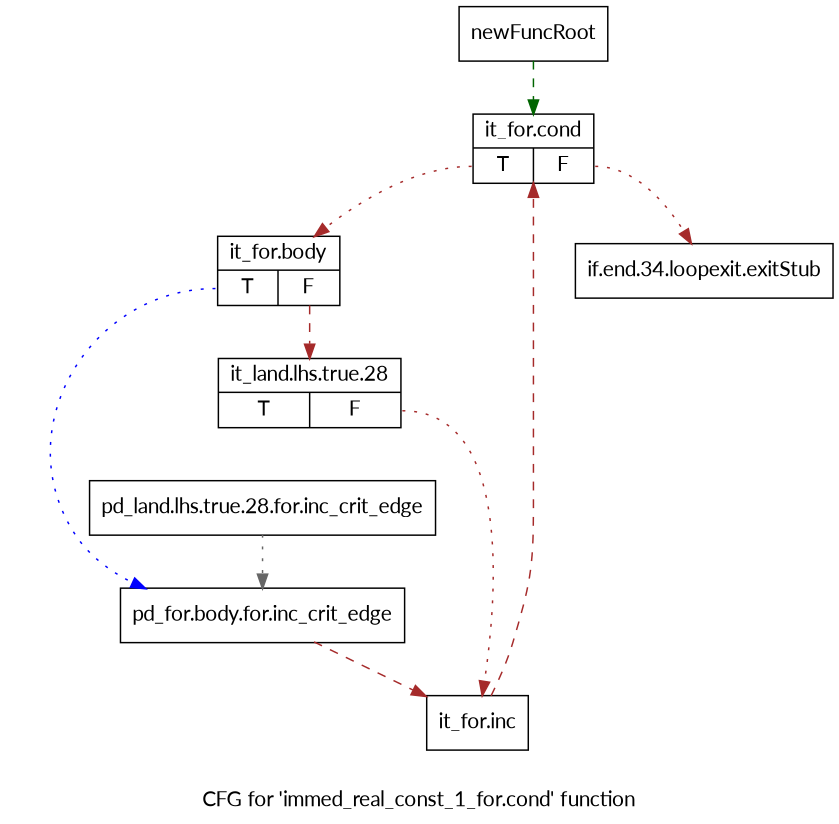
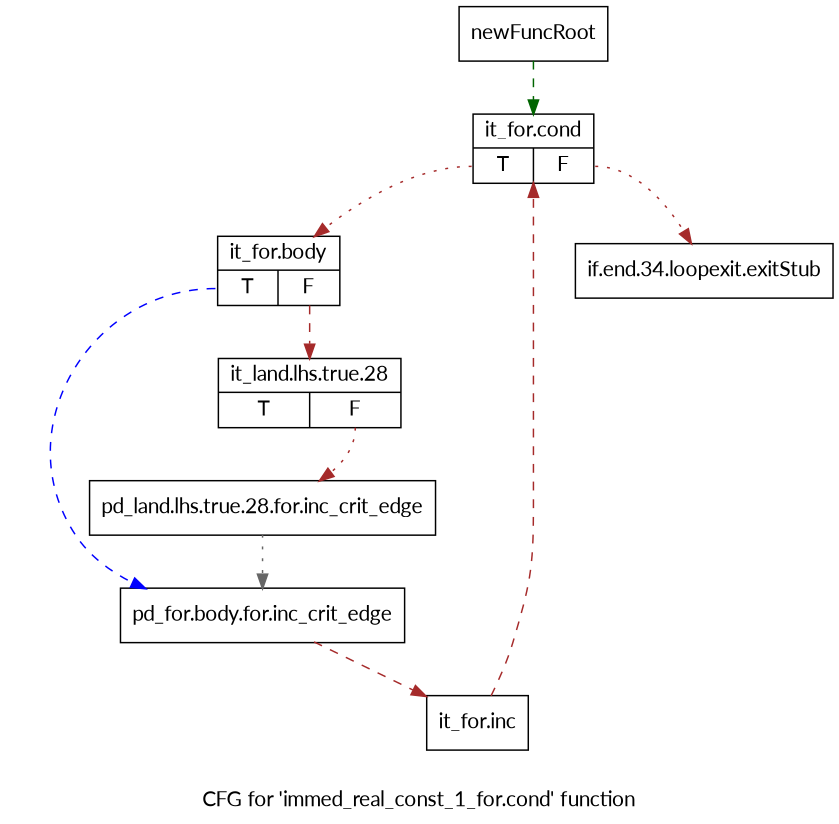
edge "it_for.body" -> "pd_for.body.for.inc_crit_edge": style dotted -> dashed
edge "it_land.lhs.true.28" -> "it_for.inc": now "it_land.lhs.true.28" -> "pd_land.lhs.true.28.for.inc_crit_edge"
